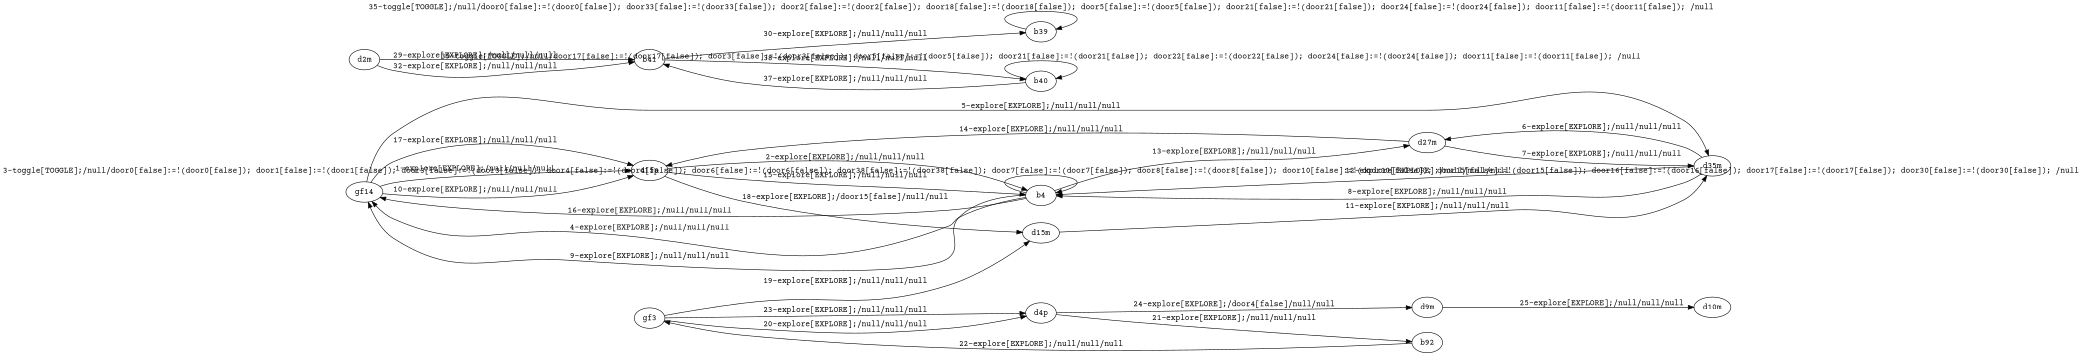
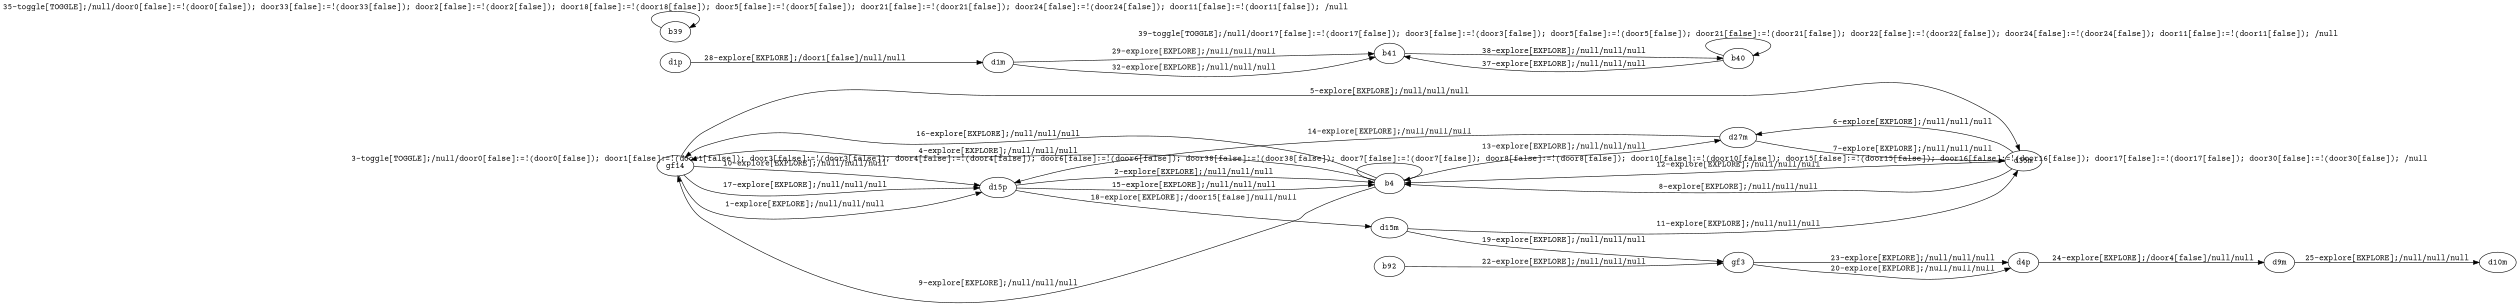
edge "b41" -> "b39": removed, label "30-explore[EXPLORE];/null/null/null"
node "d2m": label "d2m" -> "d1m"
node "d1p": added
edge "gf3" -> "d15m": reversed
edge "d4p" -> "b92": removed, label "21-explore[EXPLORE];/null/null/null"
